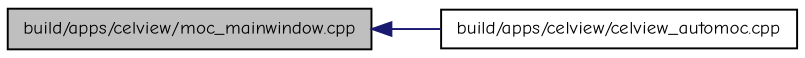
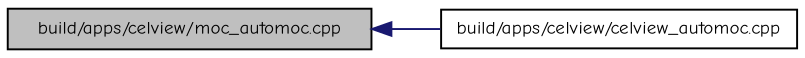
node "build/apps/celview/moc_mainwindow.cpp": label "build/apps/celview/moc_mainwindow.cpp" -> "build/apps/celview/moc_automoc.cpp"
